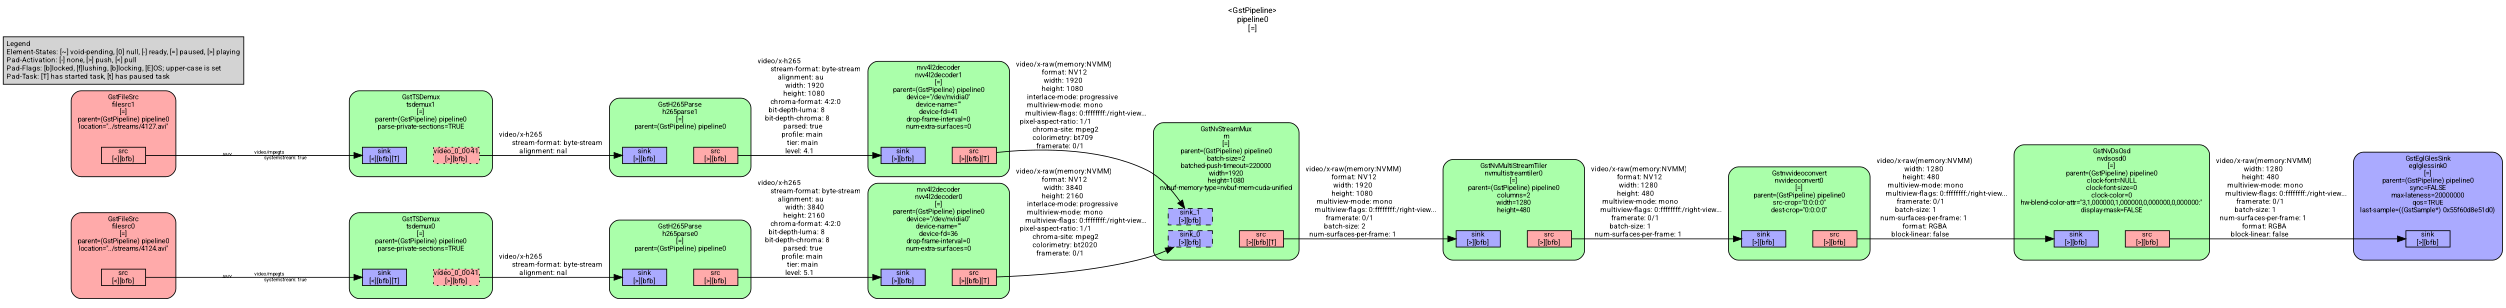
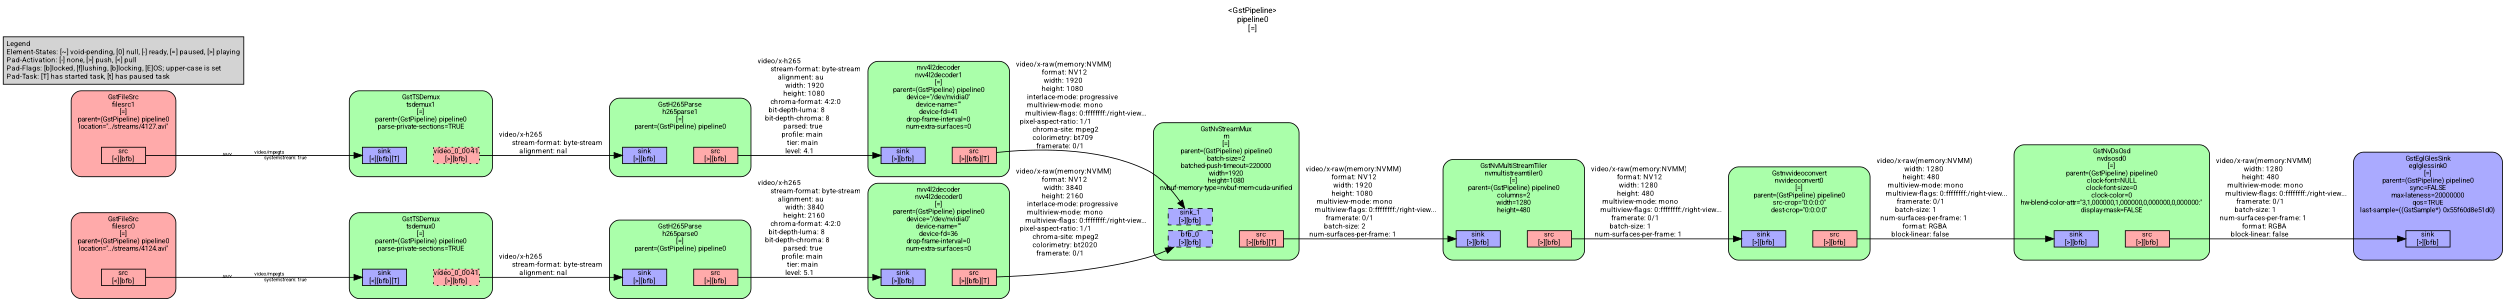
node "sink_0 [>][bfb]": label "sink_0 [>][bfb]" -> "bfb_0 [>][bfb]"
